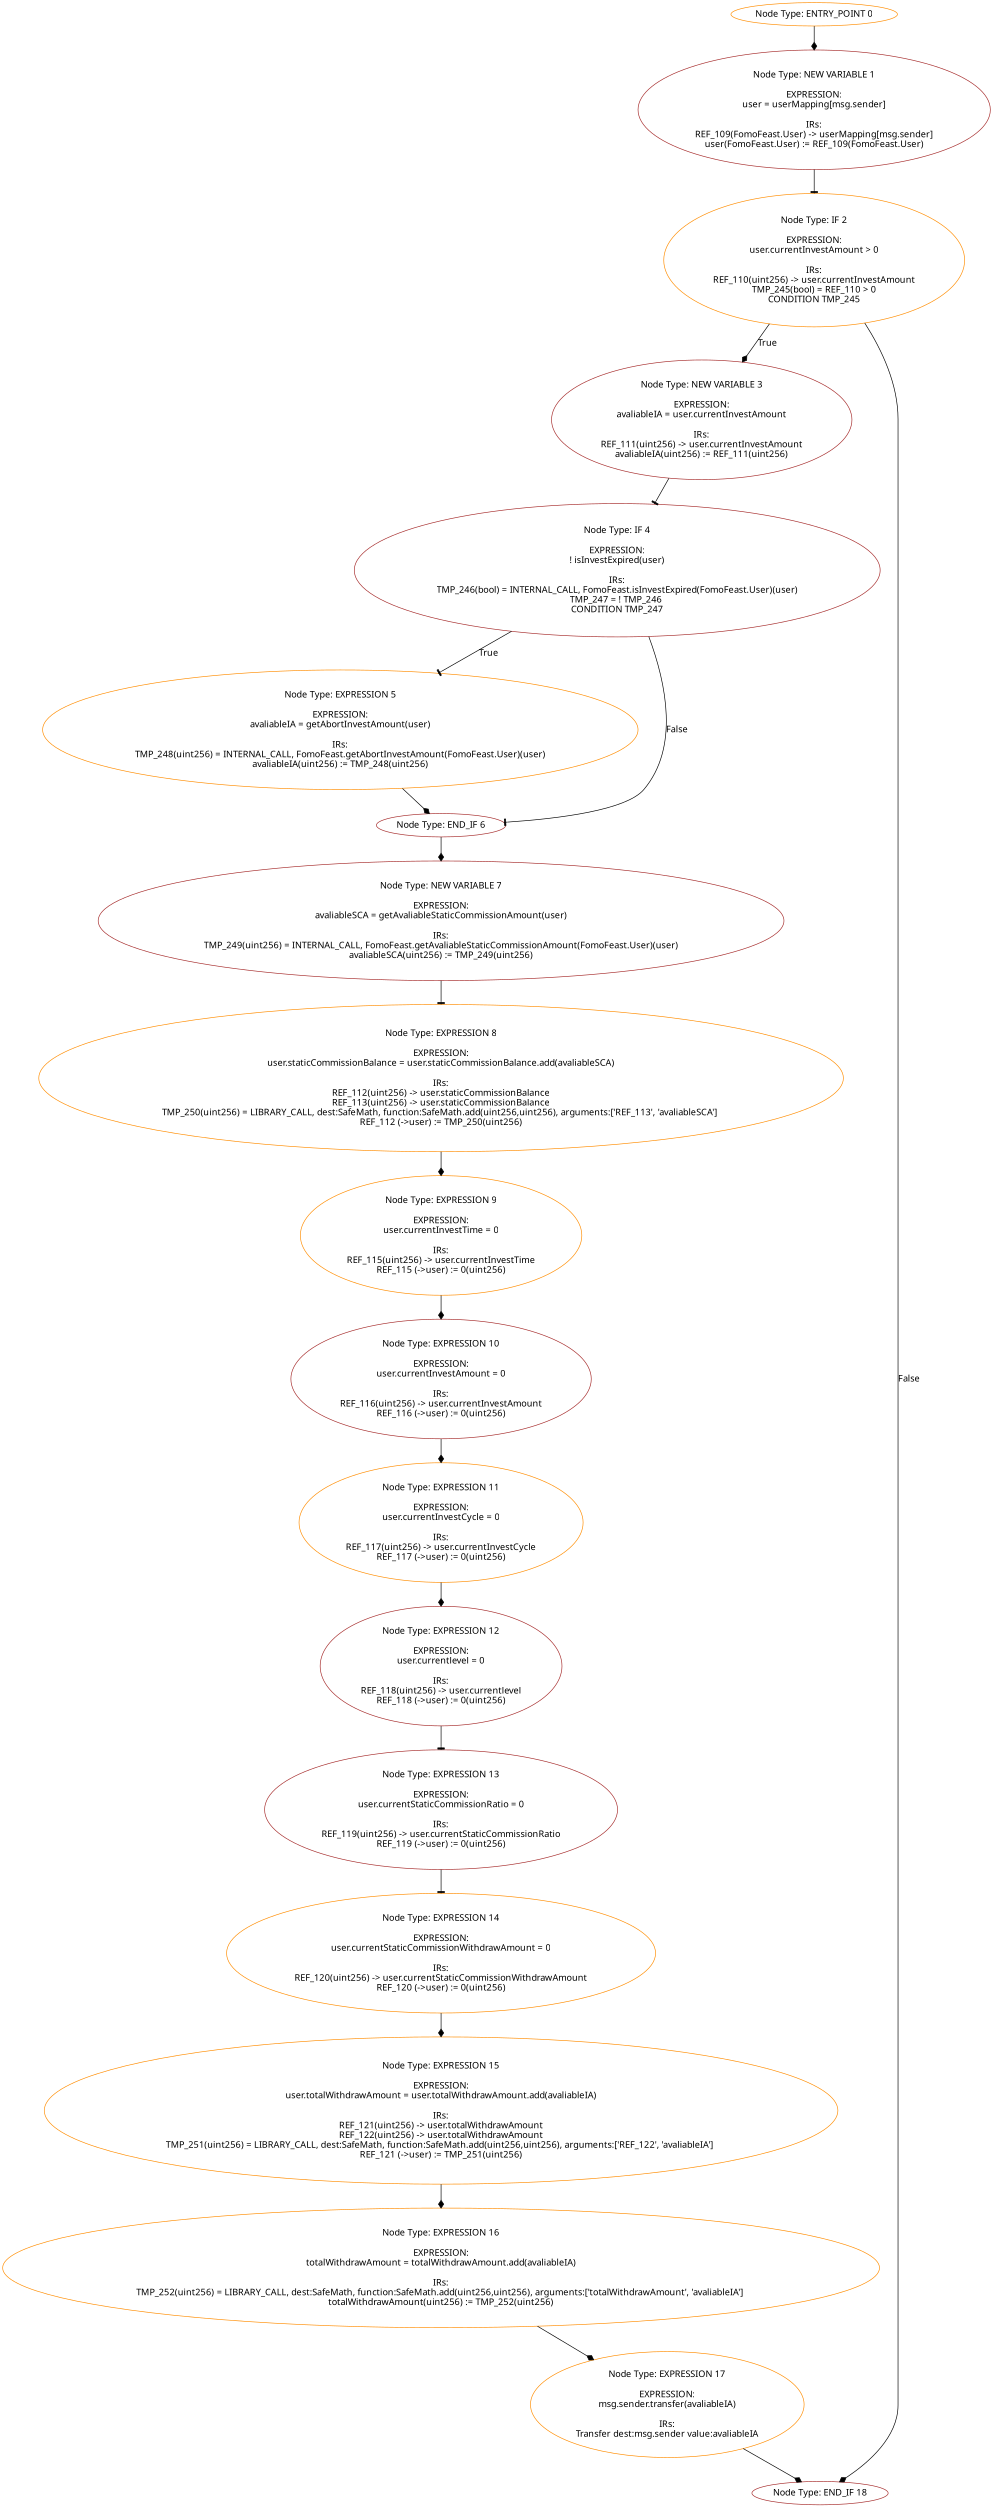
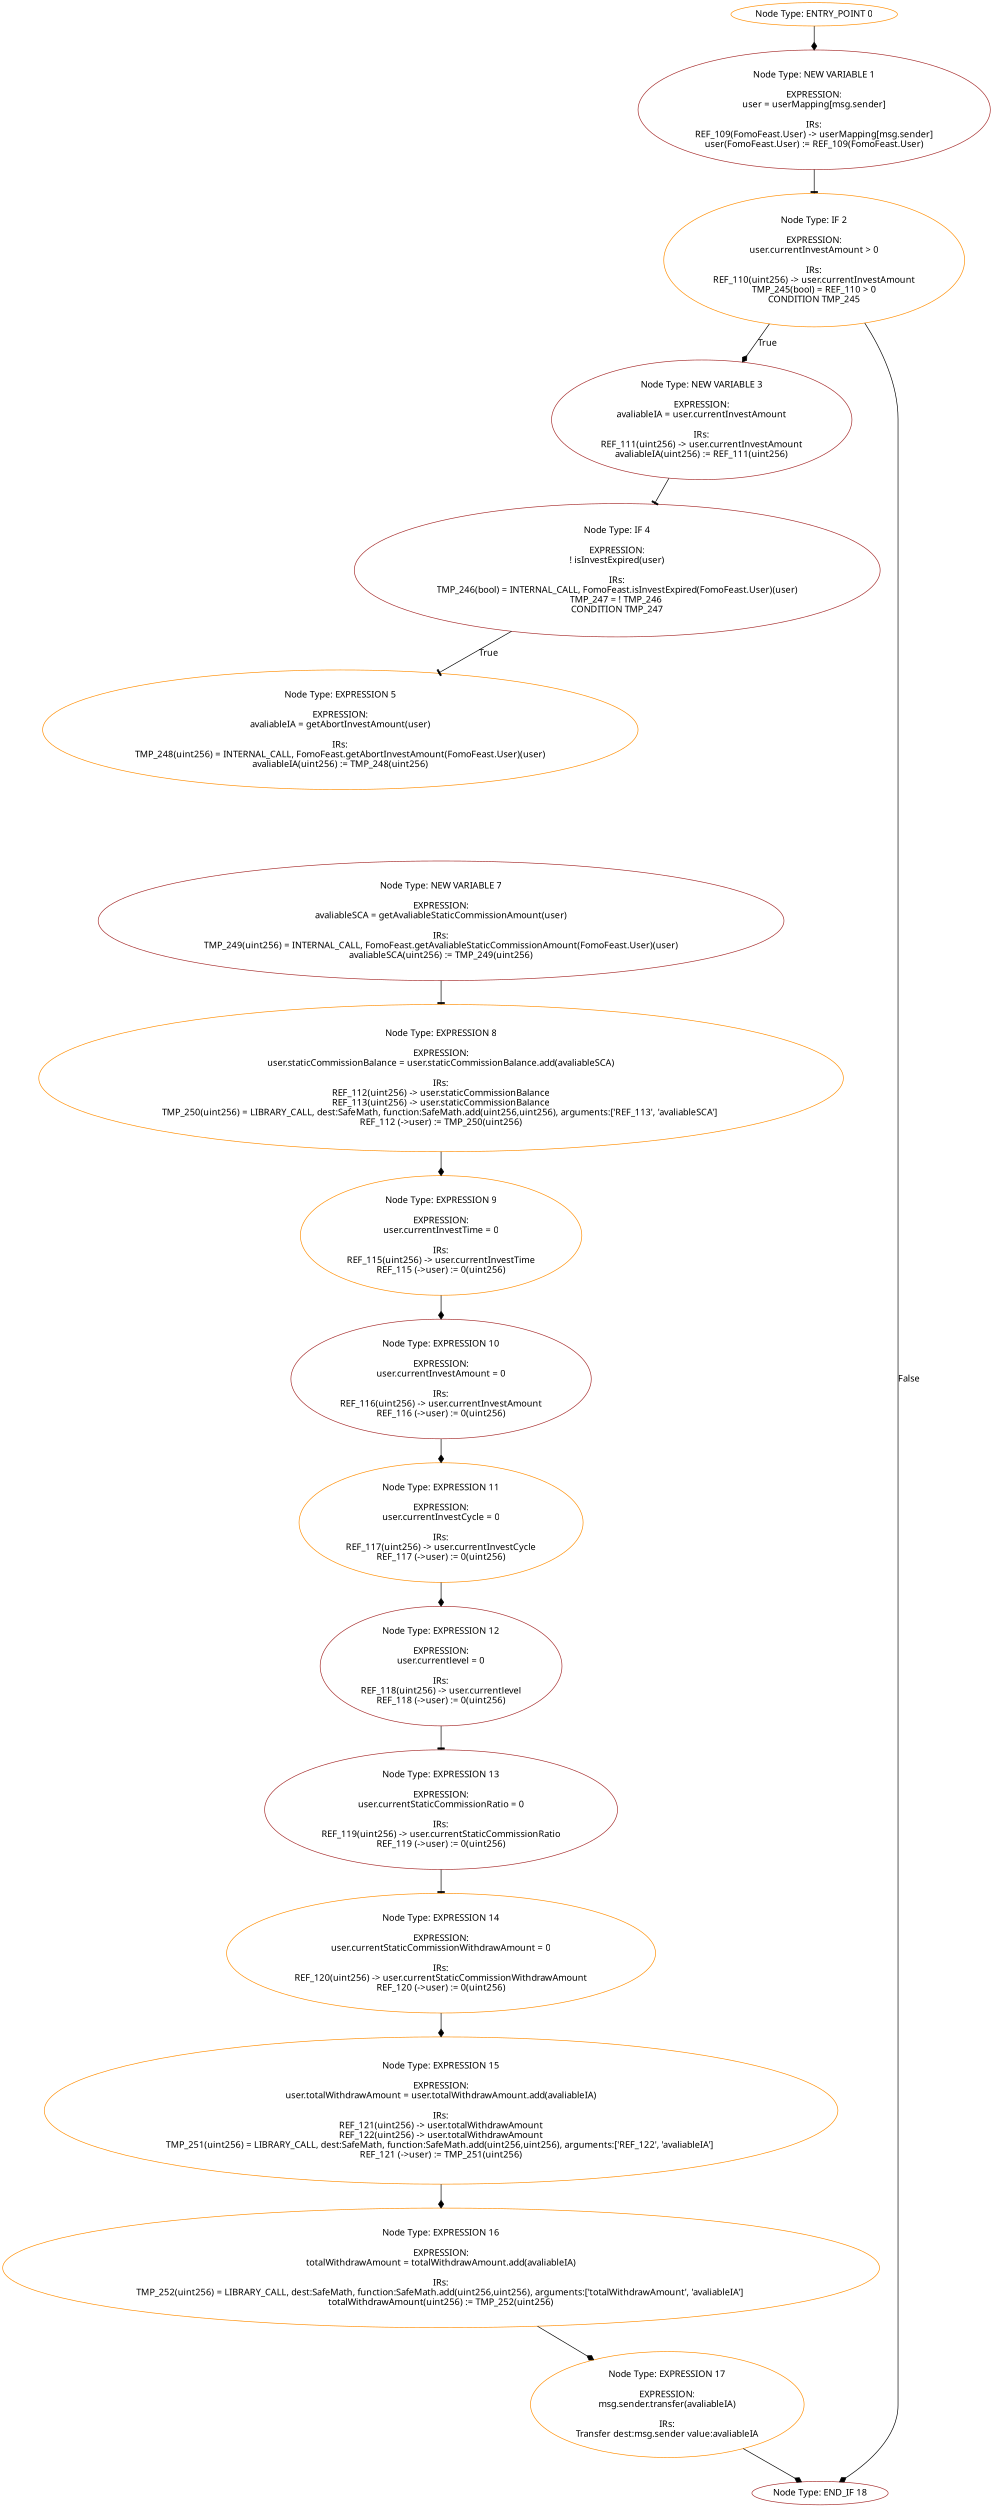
node "Node Type: END_IF 6": removed
